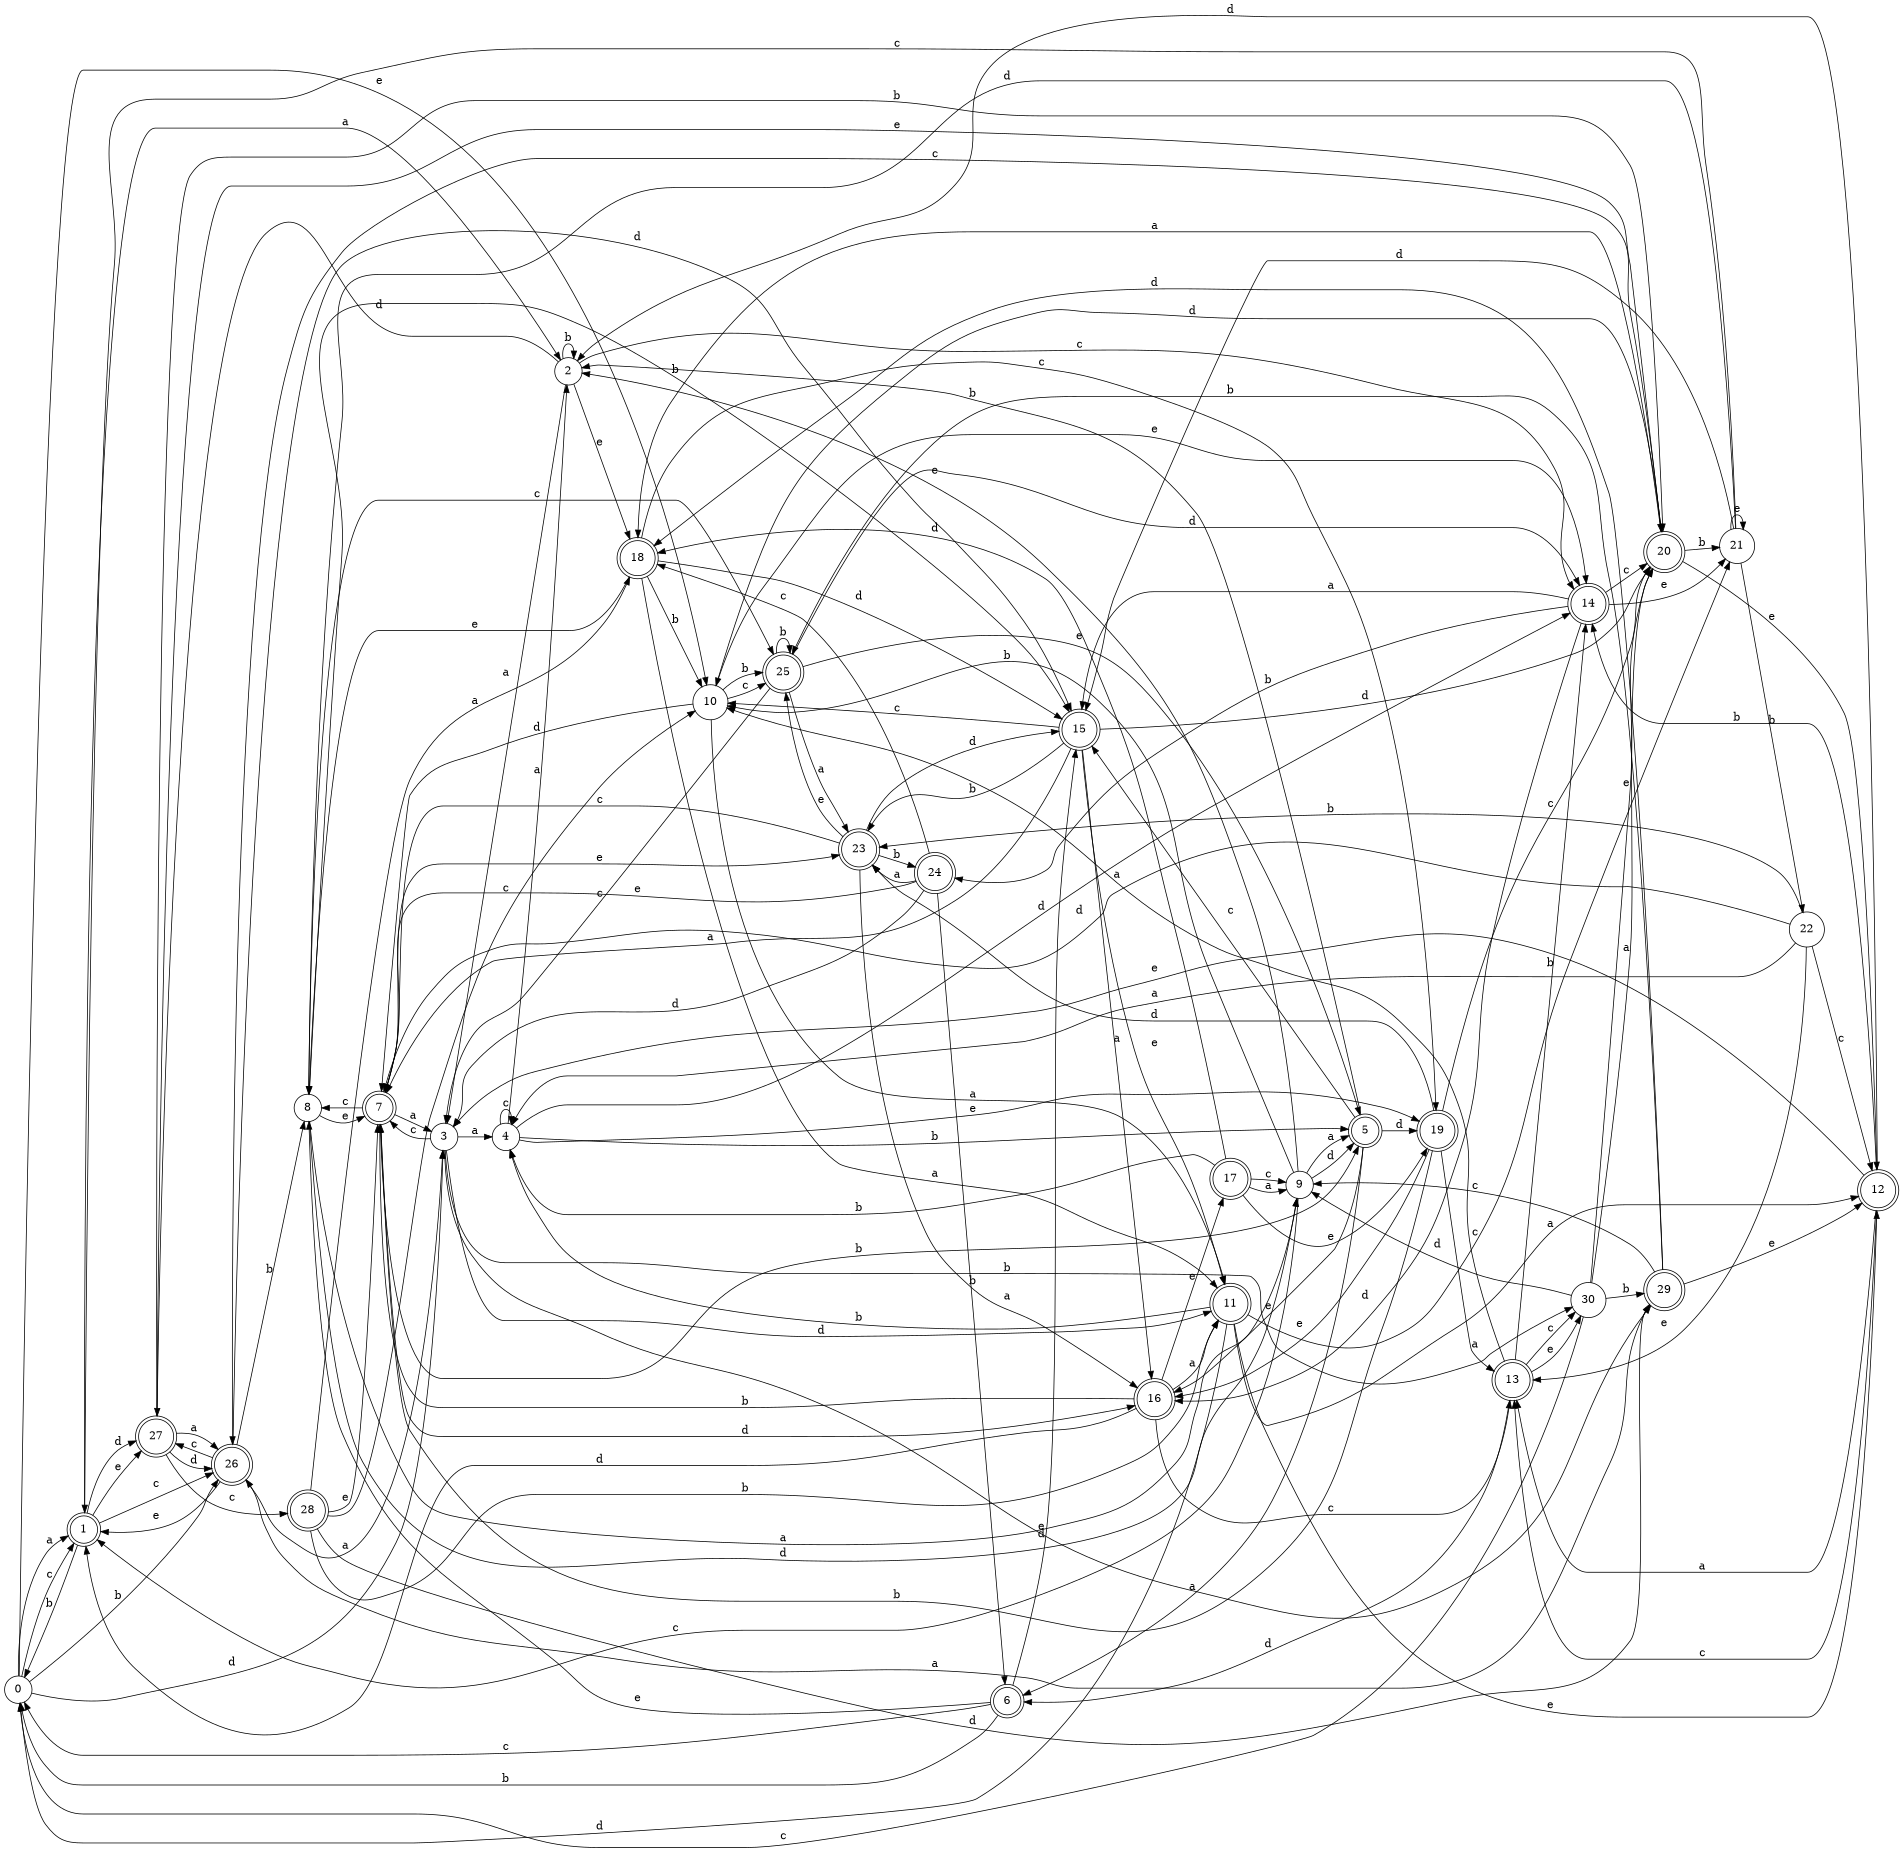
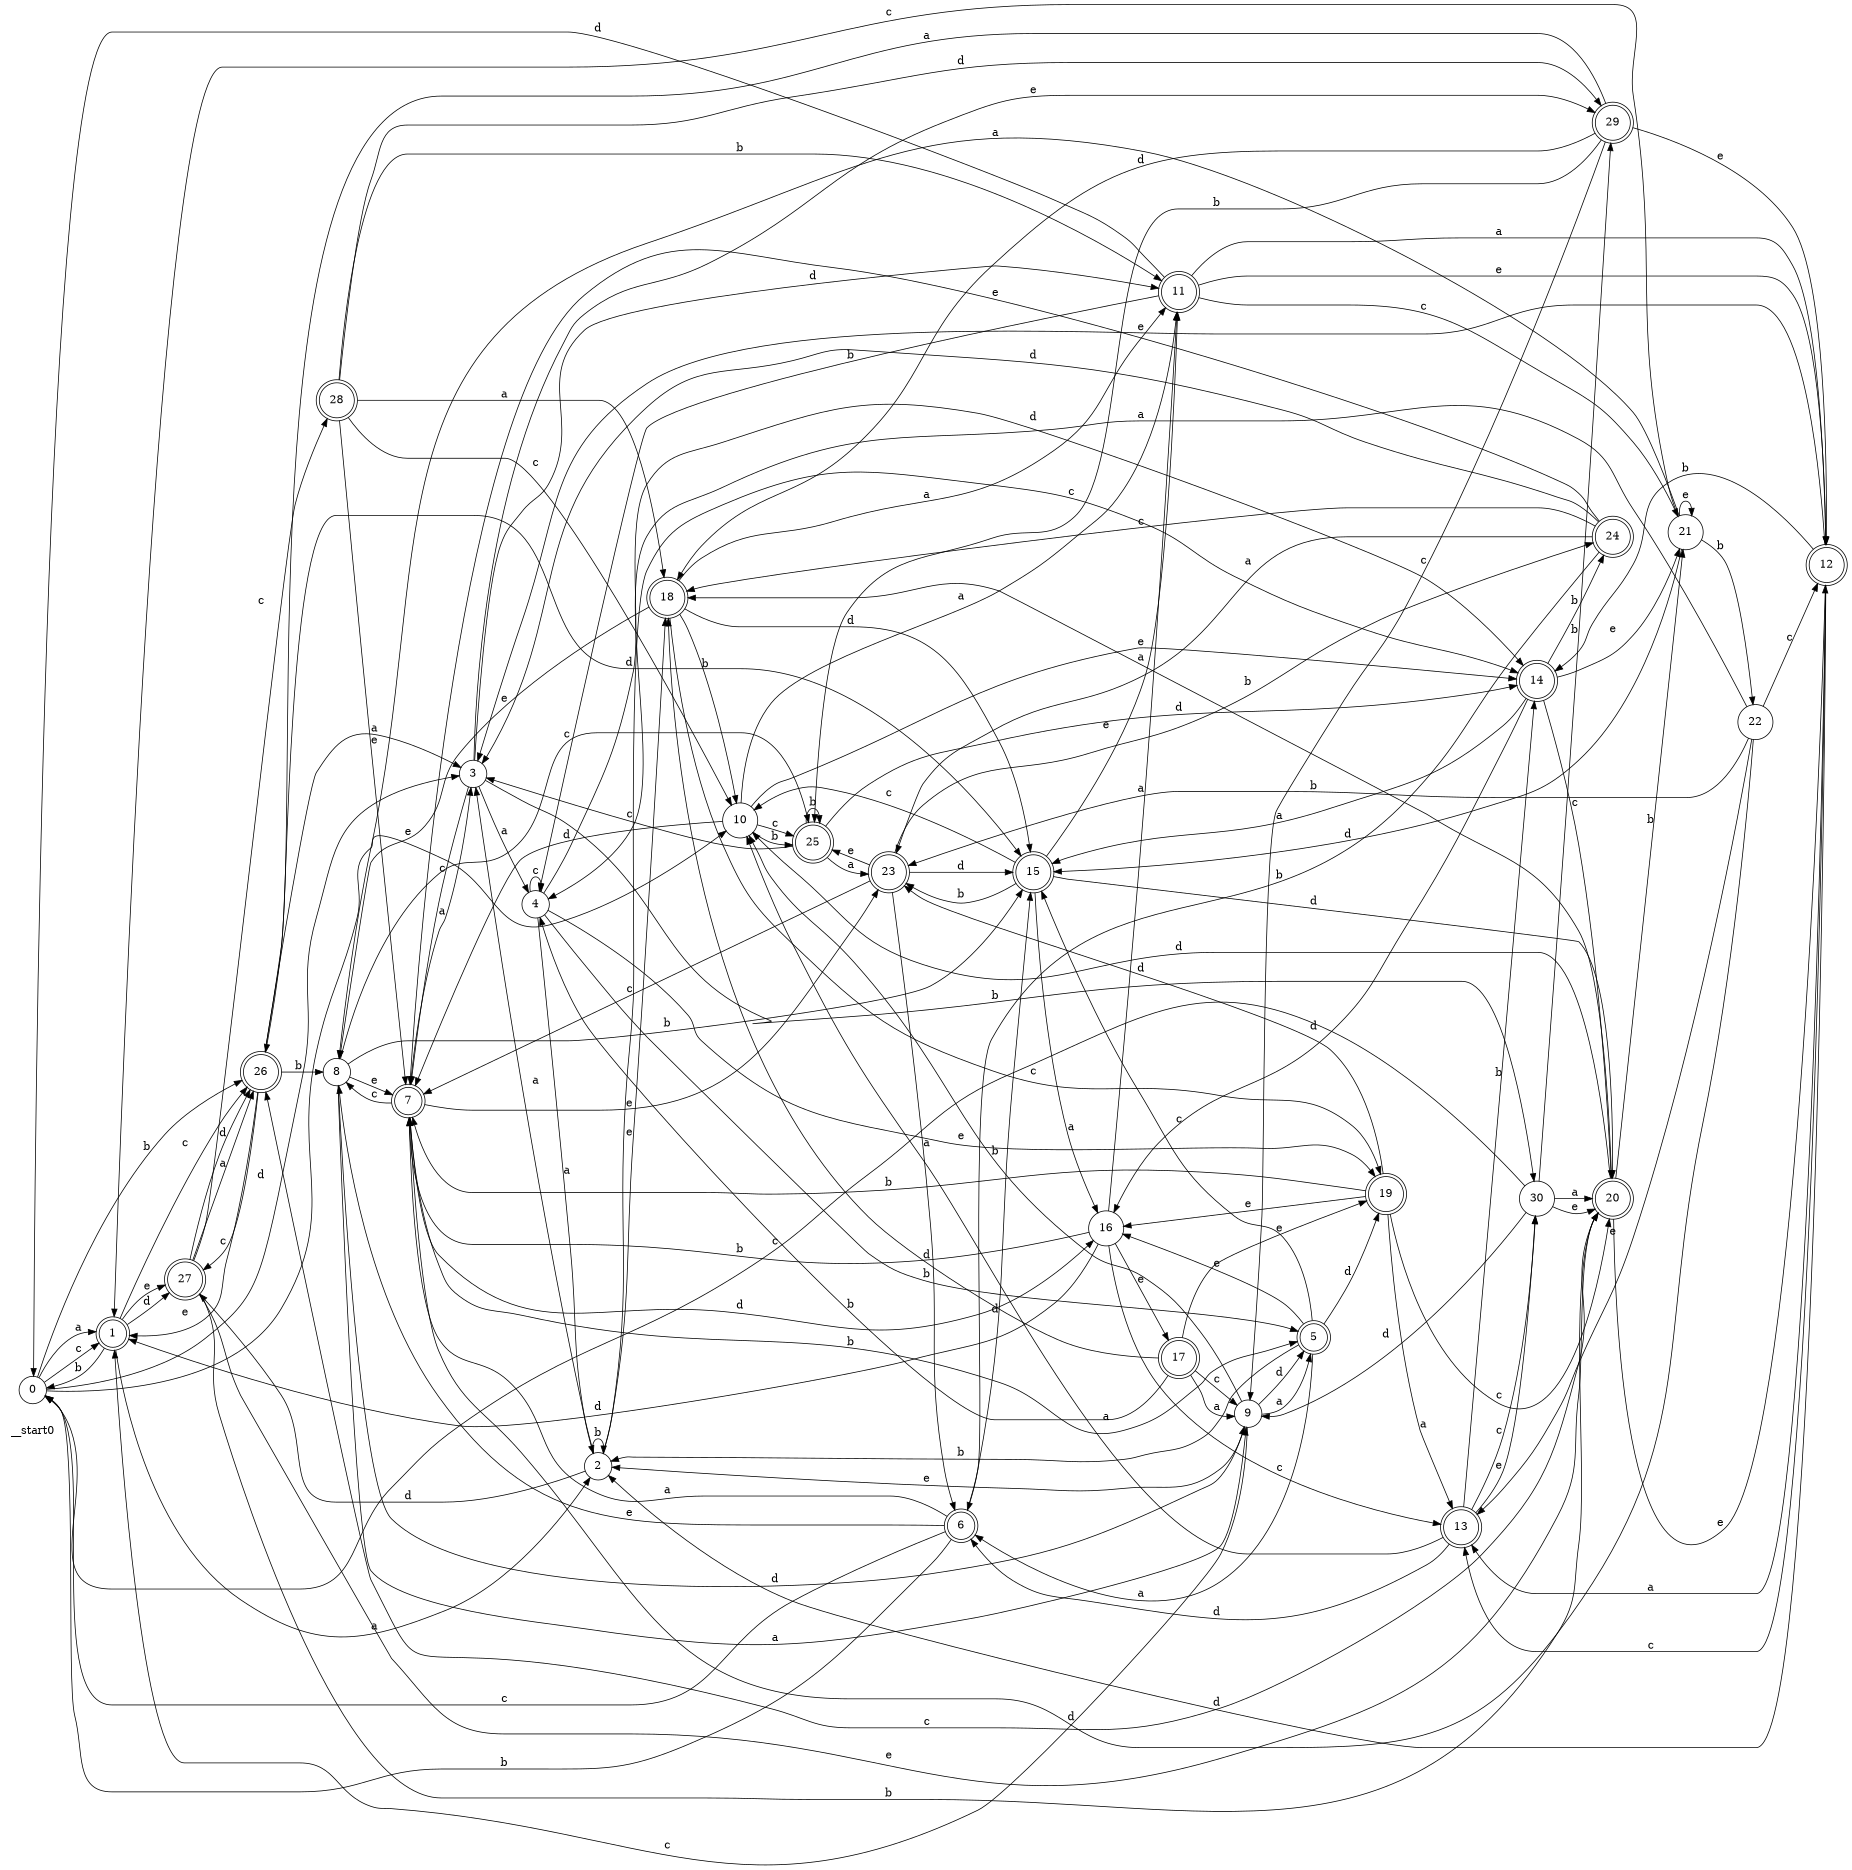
edge "21" -> "8": label "d" -> "a"
edge "25" -> "5": removed, label "e"
edge "15" -> "7": now "6" -> "7"
edge "23" -> "16": now "23" -> "6"
node "16": shape doublecircle -> circle
node "__start0": added
